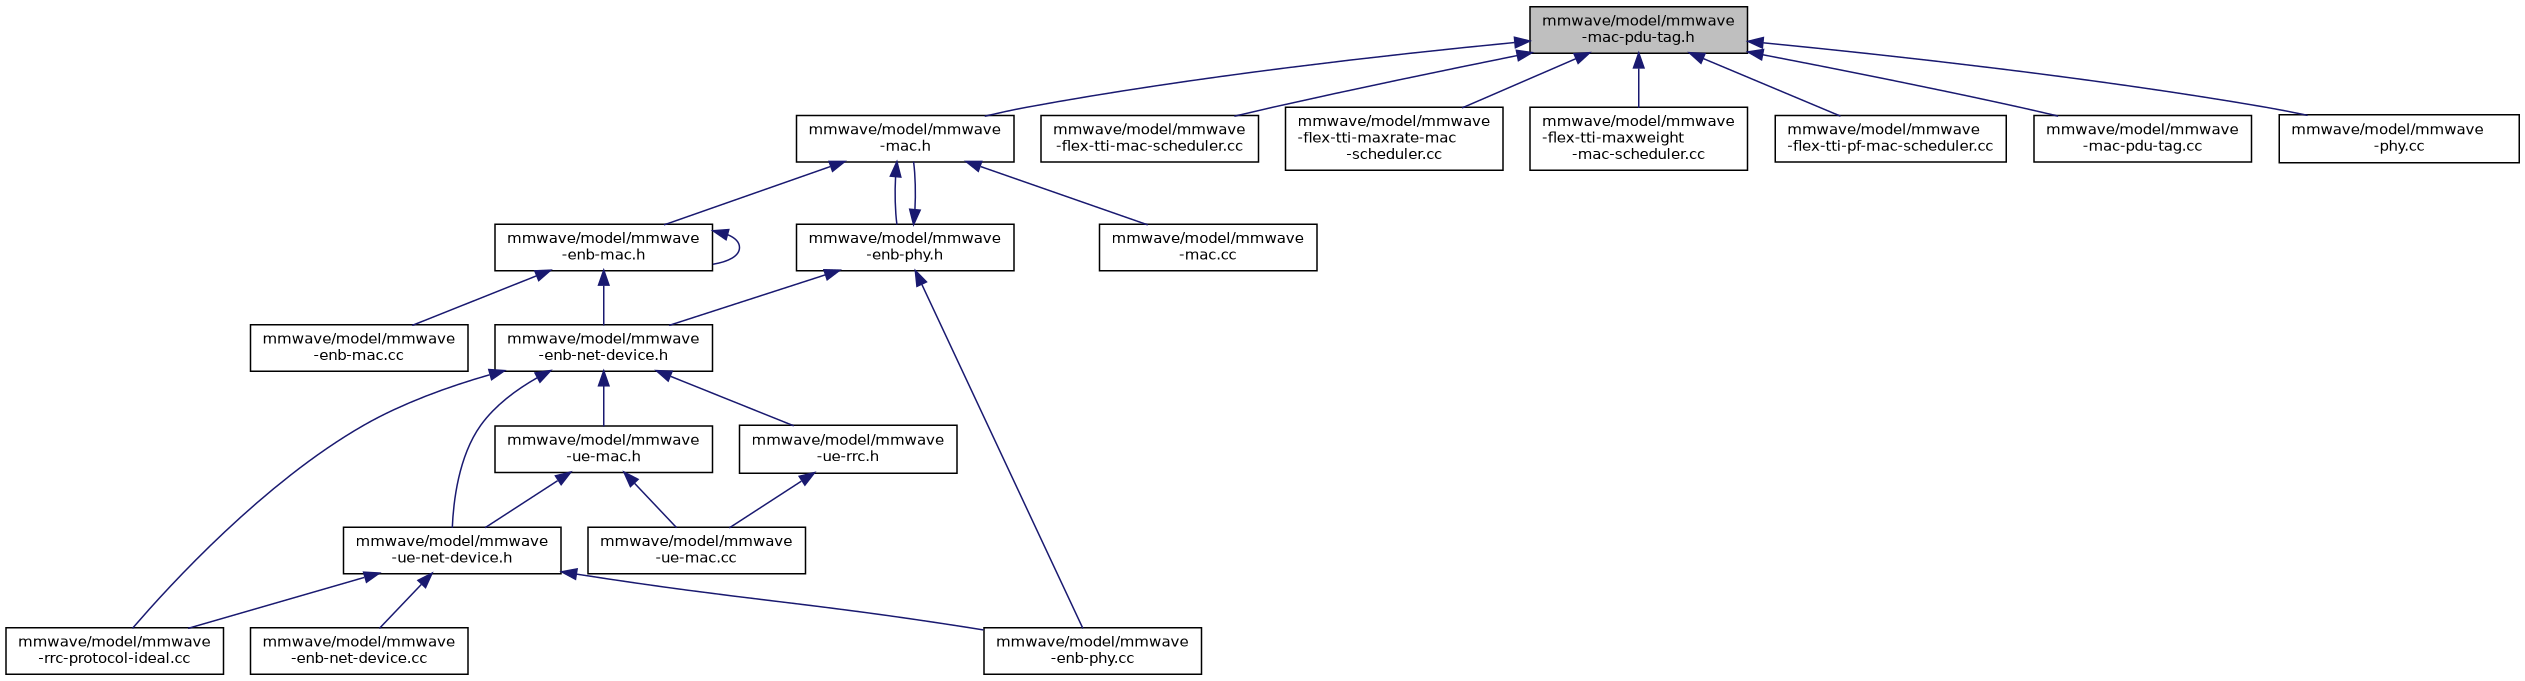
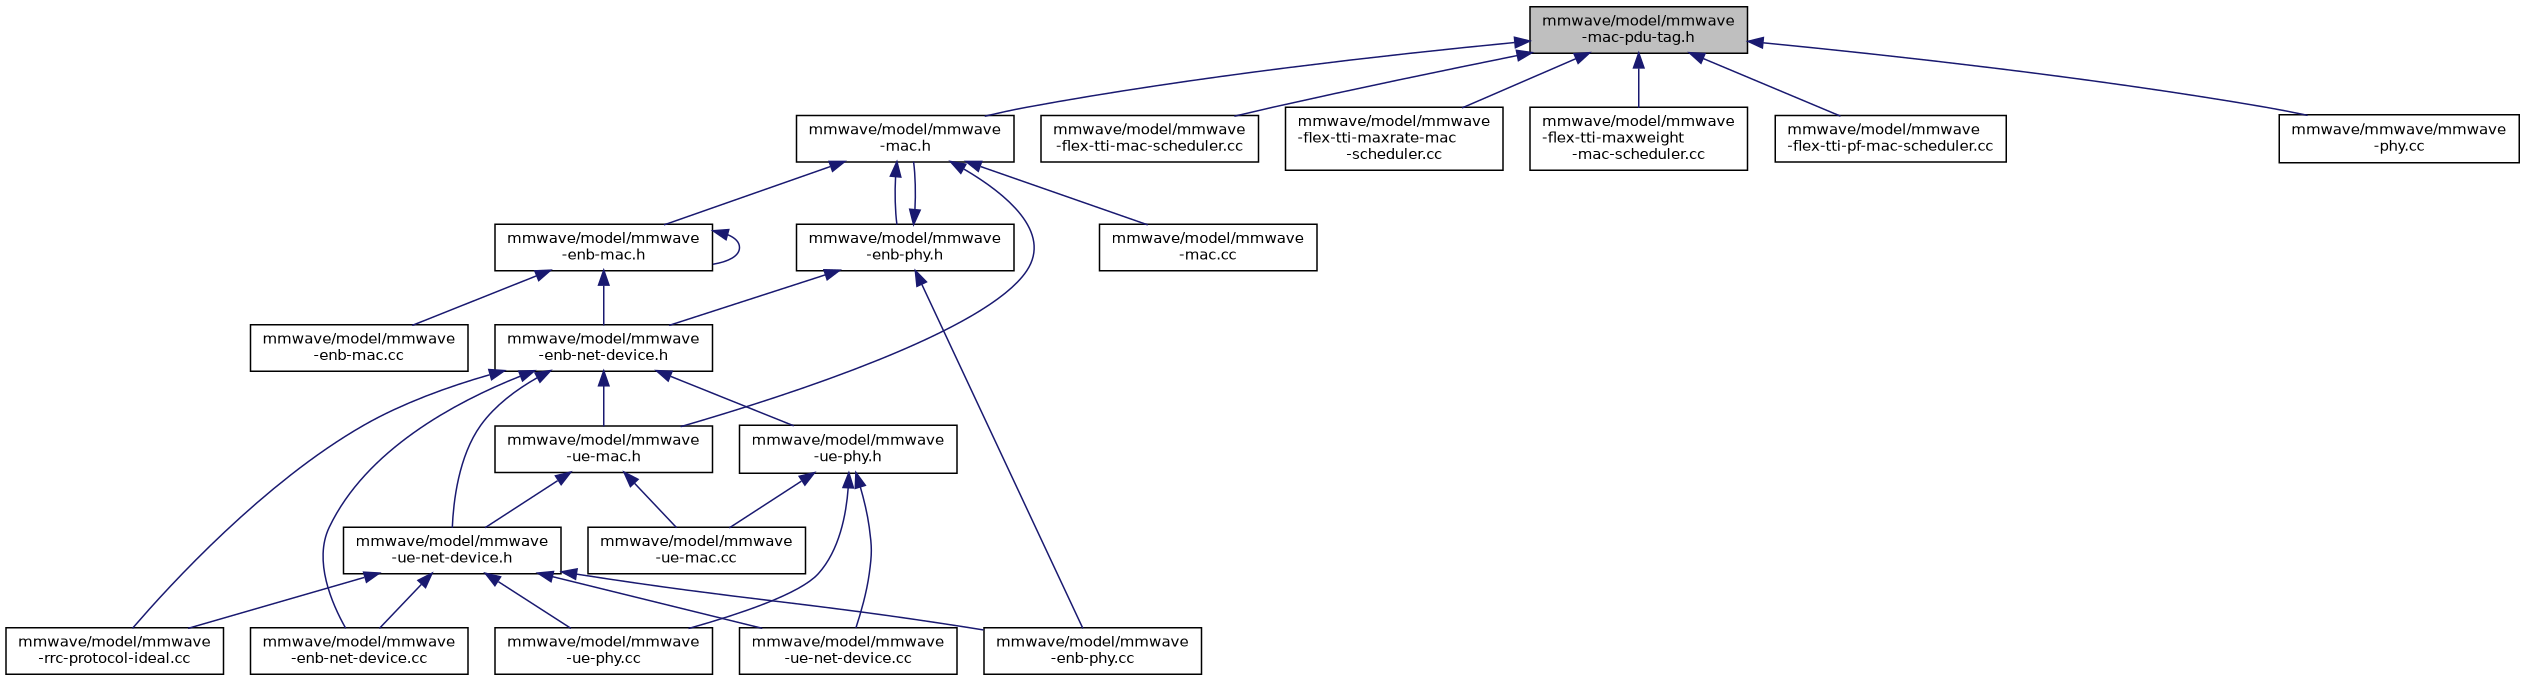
node "mmwave/model/mmwave -mac-pdu-tag.cc": removed
node "mmwave/model/mmwave -phy.cc": label "mmwave/model/mmwave -phy.cc" -> "mmwave/mmwave/mmwave -phy.cc"
edge "mmwave/model/mmwave -ue-mac.h" -> "mmwave/model/mmwave -mac.h": added
node "mmwave/model/mmwave -ue-rrc.h": label "mmwave/model/mmwave -ue-rrc.h" -> "mmwave/model/mmwave -ue-phy.h"
edge "mmwave/model/mmwave -enb-net-device.cc" -> "mmwave/model/mmwave -enb-net-device.h": added
node "mmwave/model/mmwave -ue-phy.cc": added
node "mmwave/model/mmwave -ue-net-device.cc": added
